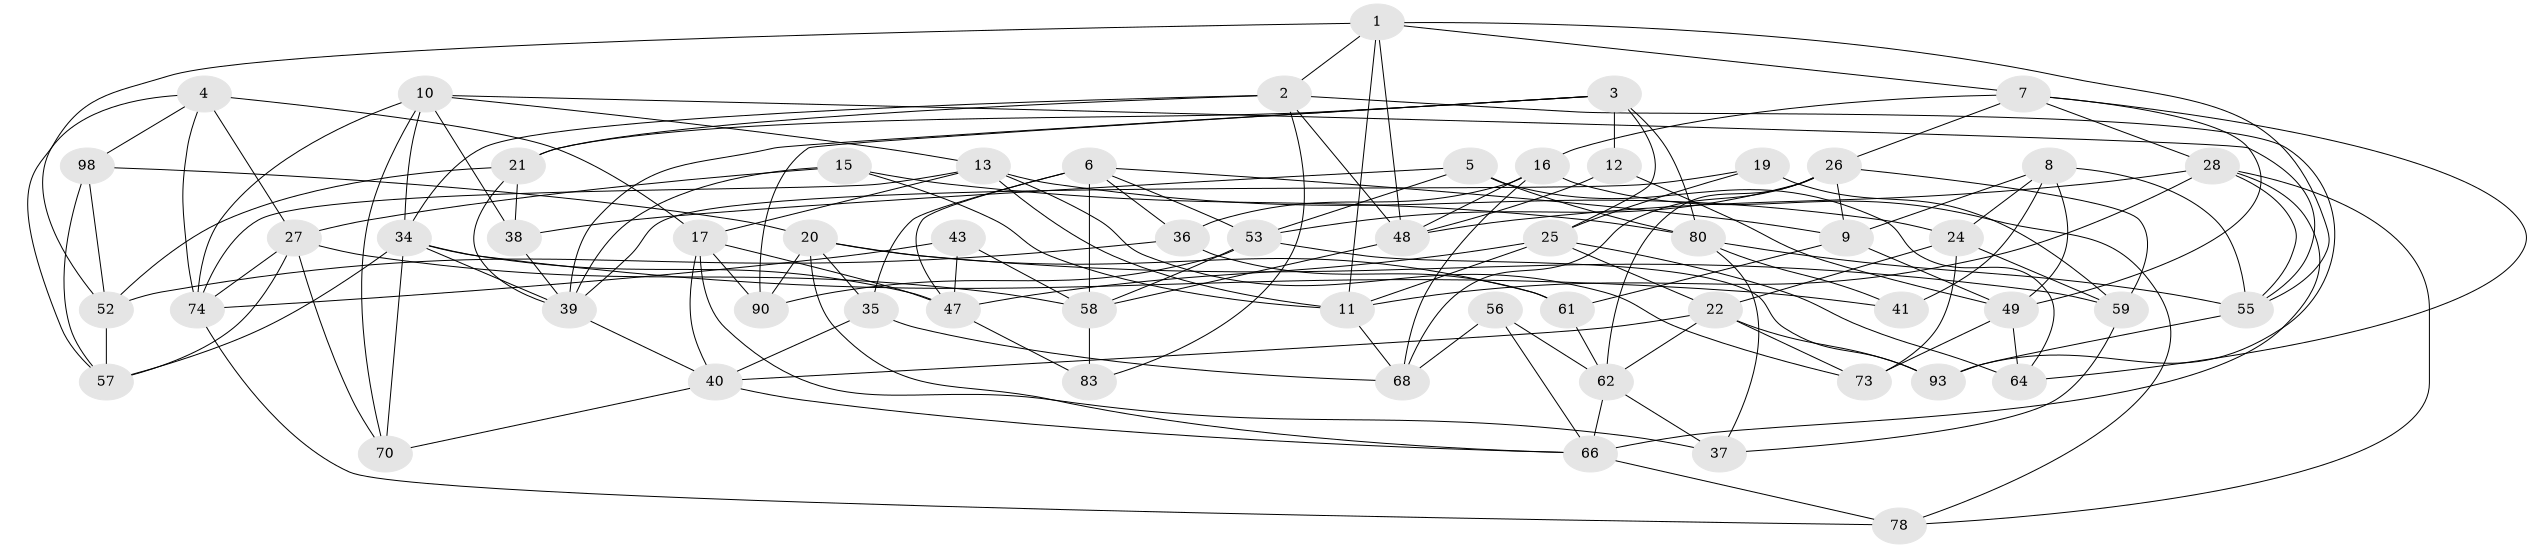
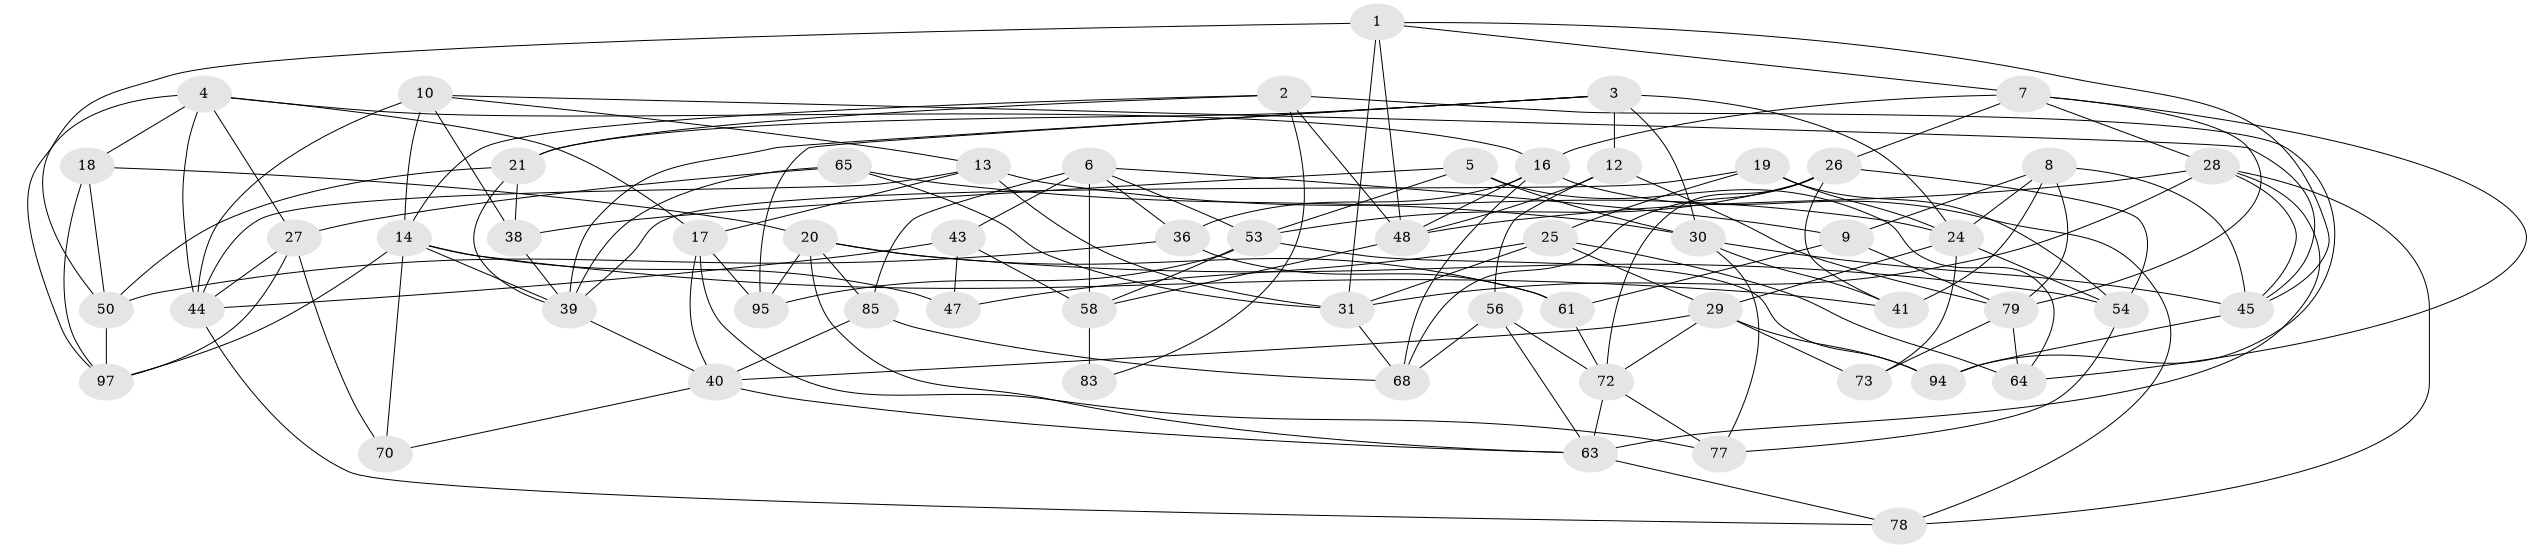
edge "1" -- "2": removed
edge "4" -- "16": added
node "98": label "98" -> "18"
node "15": label "15" -> "65"
edge "3" -- "25": now "3" -- "24"
edge "26" -- "9": now "26" -- "41"
edge "19" -- "24": added
edge "6" -- "47": now "6" -- "43"
edge "12" -- "56": added
node "34": label "34" -> "14"
node "80": label "80" -> "30"
edge "17" -- "47": removed
edge "27" -- "58": removed
edge "10" -- "70": removed
edge "13" -- "73": removed
node "52": label "52" -> "50"
node "74": label "74" -> "44"
node "90": label "90" -> "95"
node "35": label "35" -> "85"
node "11": label "11" -> "31"
node "22": label "22" -> "29"
node "49": label "49" -> "79"
node "59": label "59" -> "54"
node "55": label "55" -> "45"
edge "47" -- "83": removed
node "57": label "57" -> "97"
node "62": label "62" -> "72"
node "93": label "93" -> "94"
node "66": label "66" -> "63"
node "37": label "37" -> "77"
